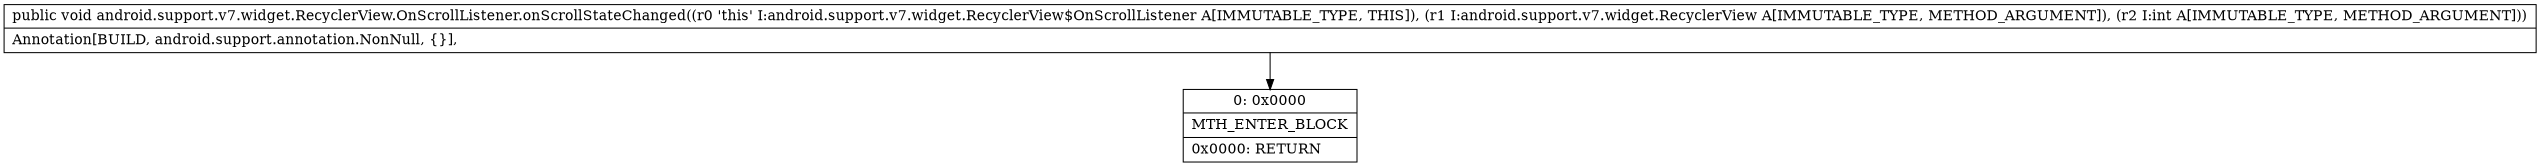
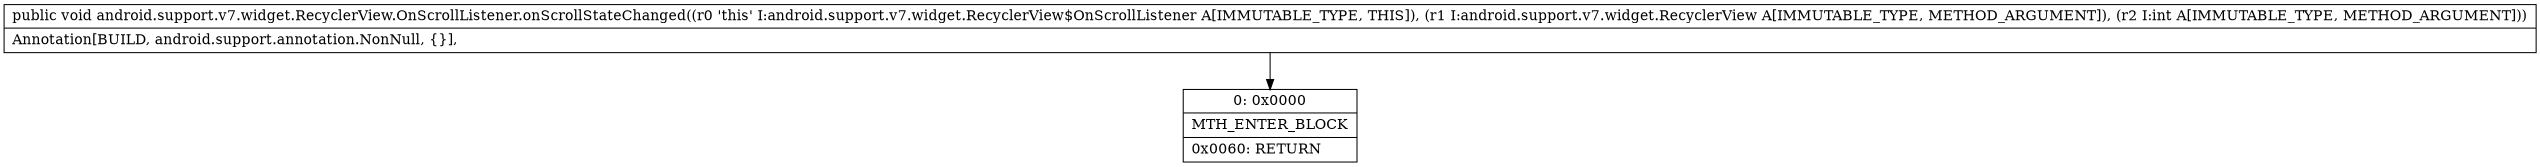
node "0: 0x0000": text "0x0000: RETURN" -> "0x0060: RETURN"
